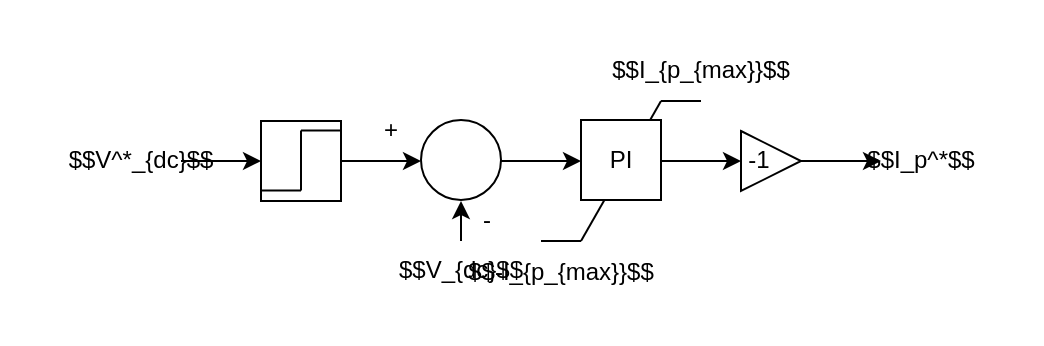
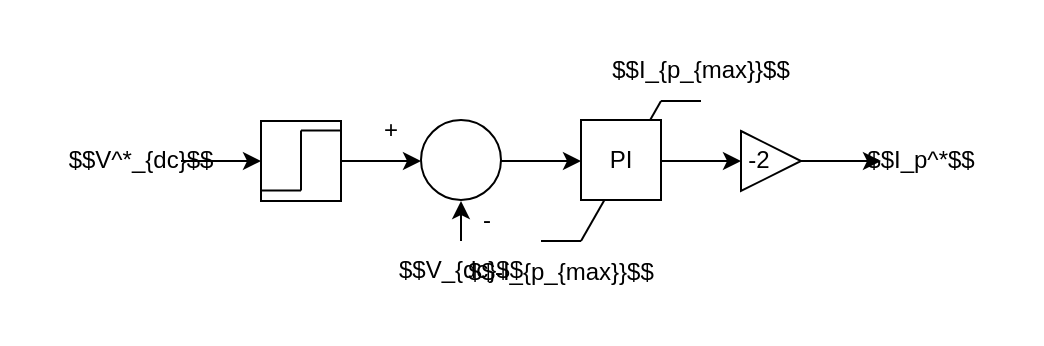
node "-1": label "-1" -> "-2"
